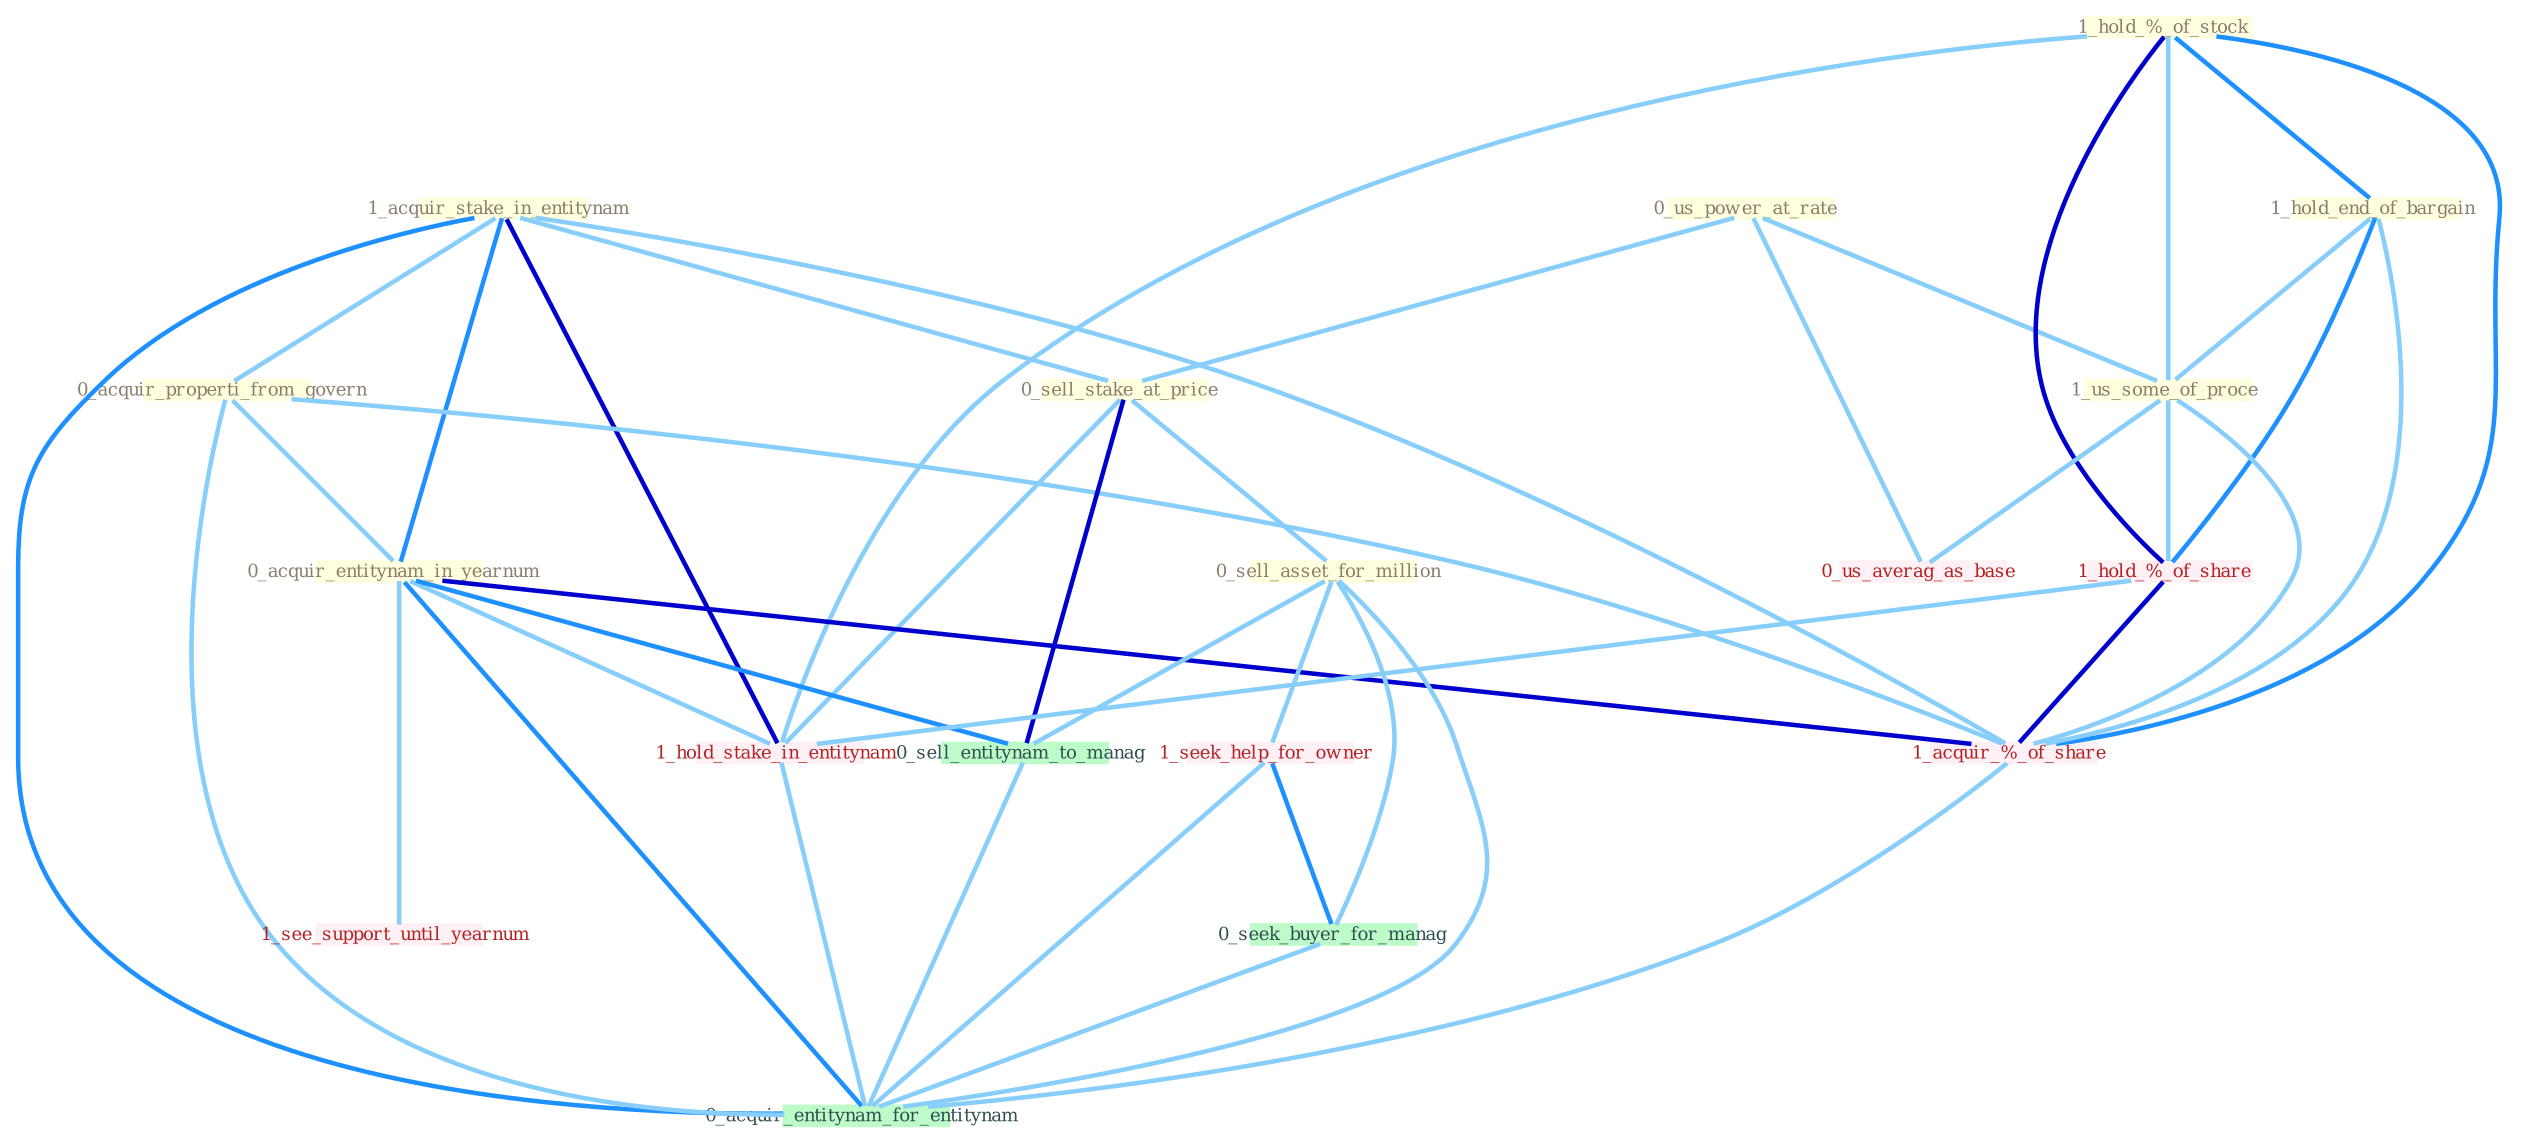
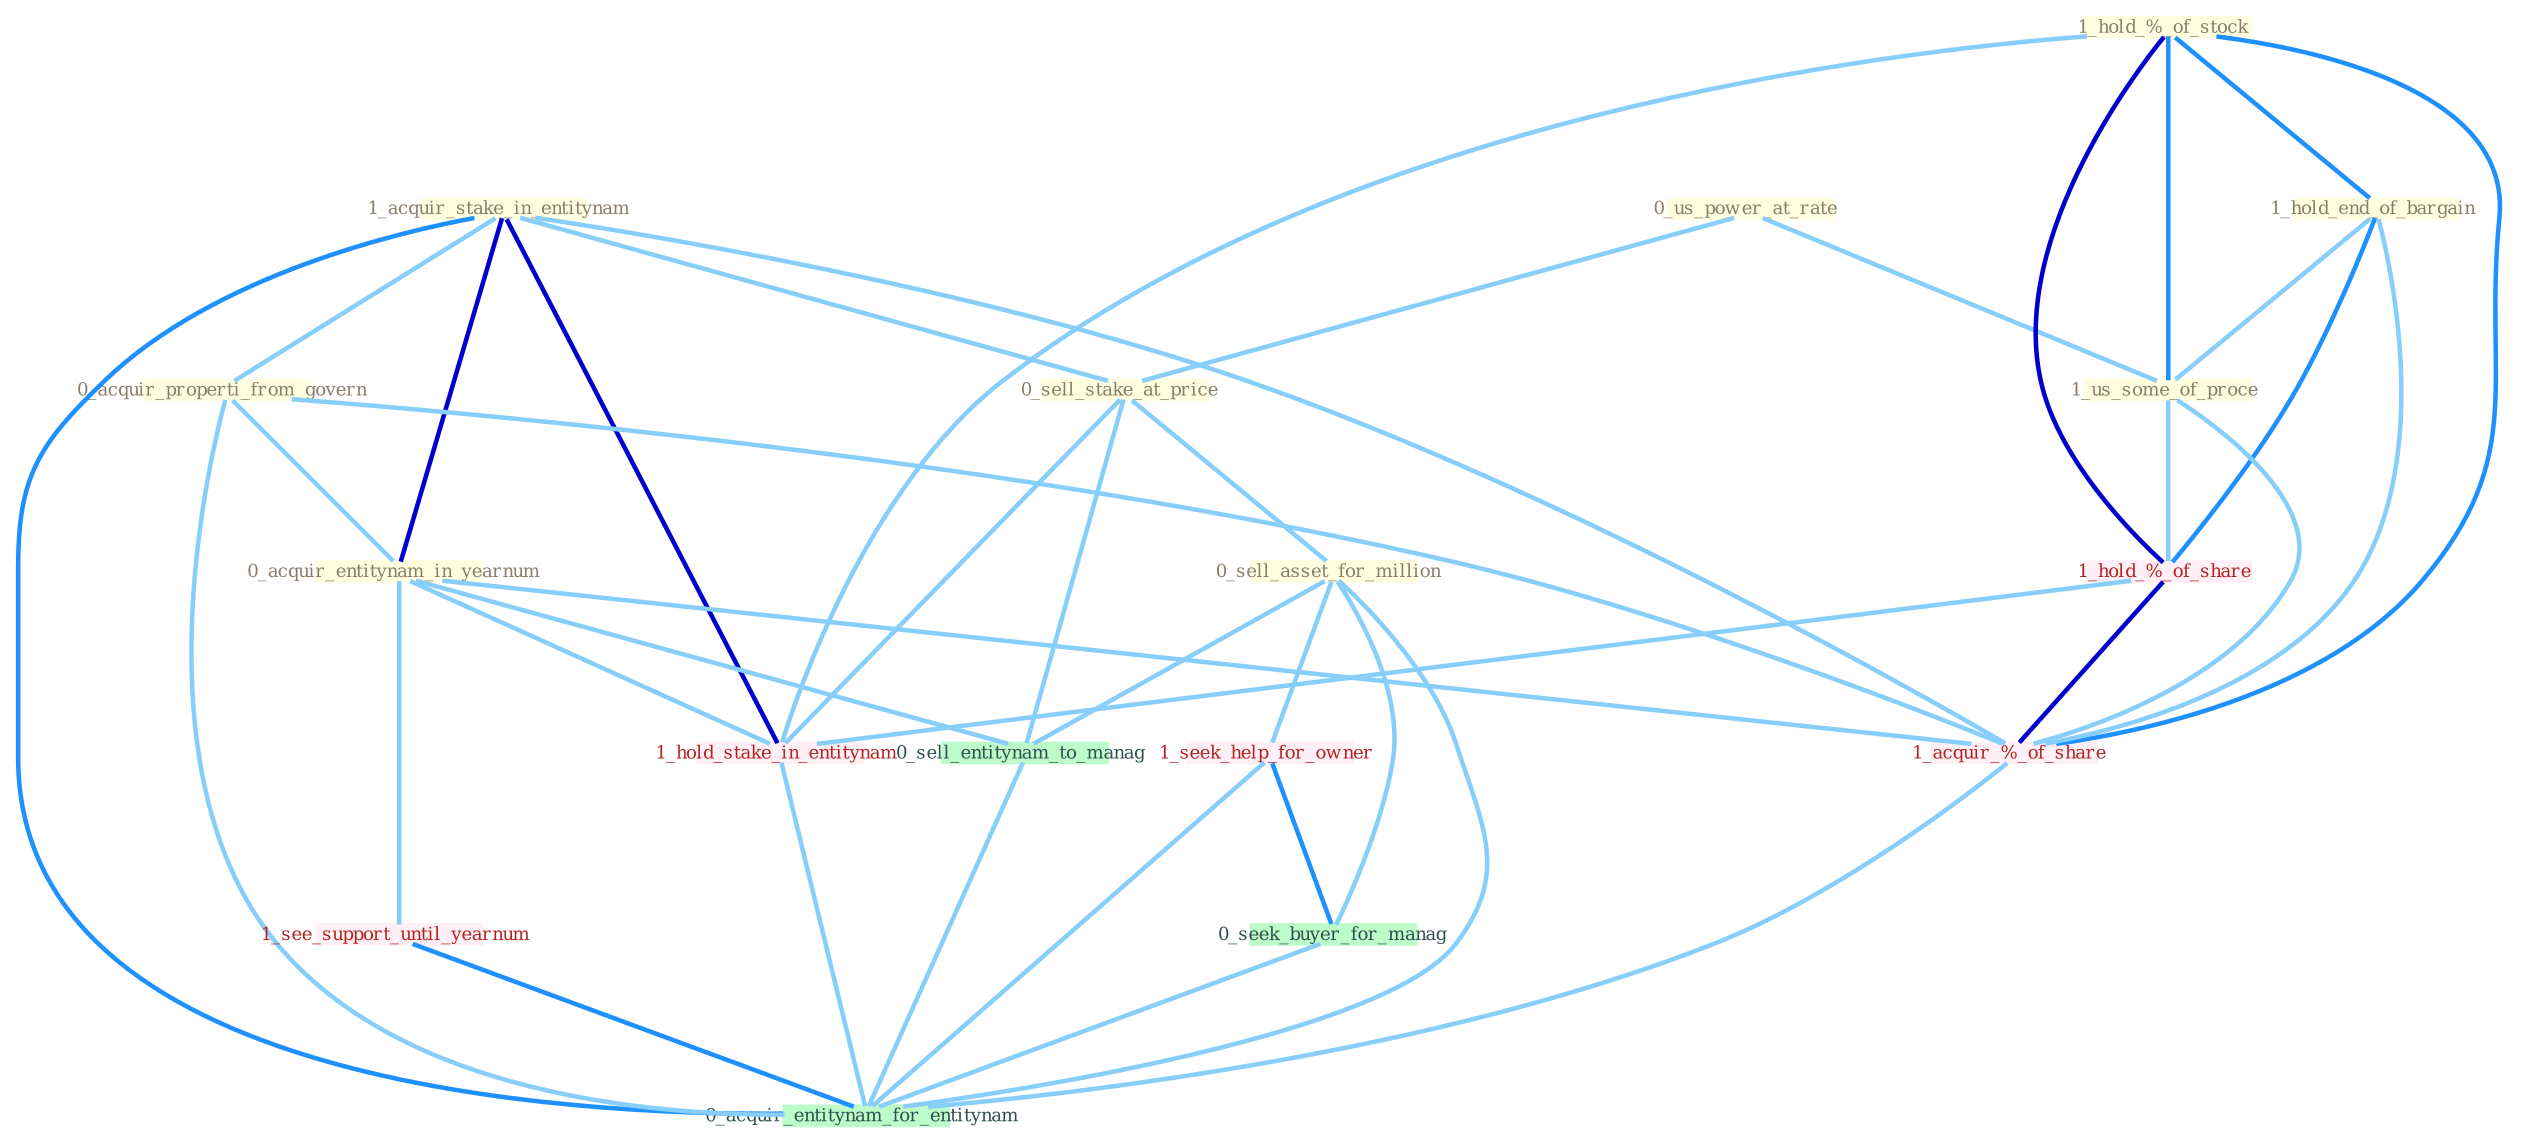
edge "1_hold_%_of_stock" -- "1_us_some_of_proce": color #87cefa -> #1e90ff
edge "1_acquir_stake_in_entitynam" -- "0_acquir_entitynam_in_yearnum": color #1e90ff -> #0000cd
edge "0_sell_stake_at_price" -- "0_sell_entitynam_to_manag": color #0000cd -> #87cefa
node "0_us_averag_as_base": removed
edge "0_acquir_entitynam_in_yearnum" -- "1_acquir_%_of_share": color #0000cd -> #87cefa
edge "0_acquir_entitynam_in_yearnum" -- "0_sell_entitynam_to_manag": color #1e90ff -> #87cefa
edge "0_acquir_entitynam_in_yearnum" -- "0_acquir_entitynam_for_entitynam": now "1_see_support_until_yearnum" -- "0_acquir_entitynam_for_entitynam"
